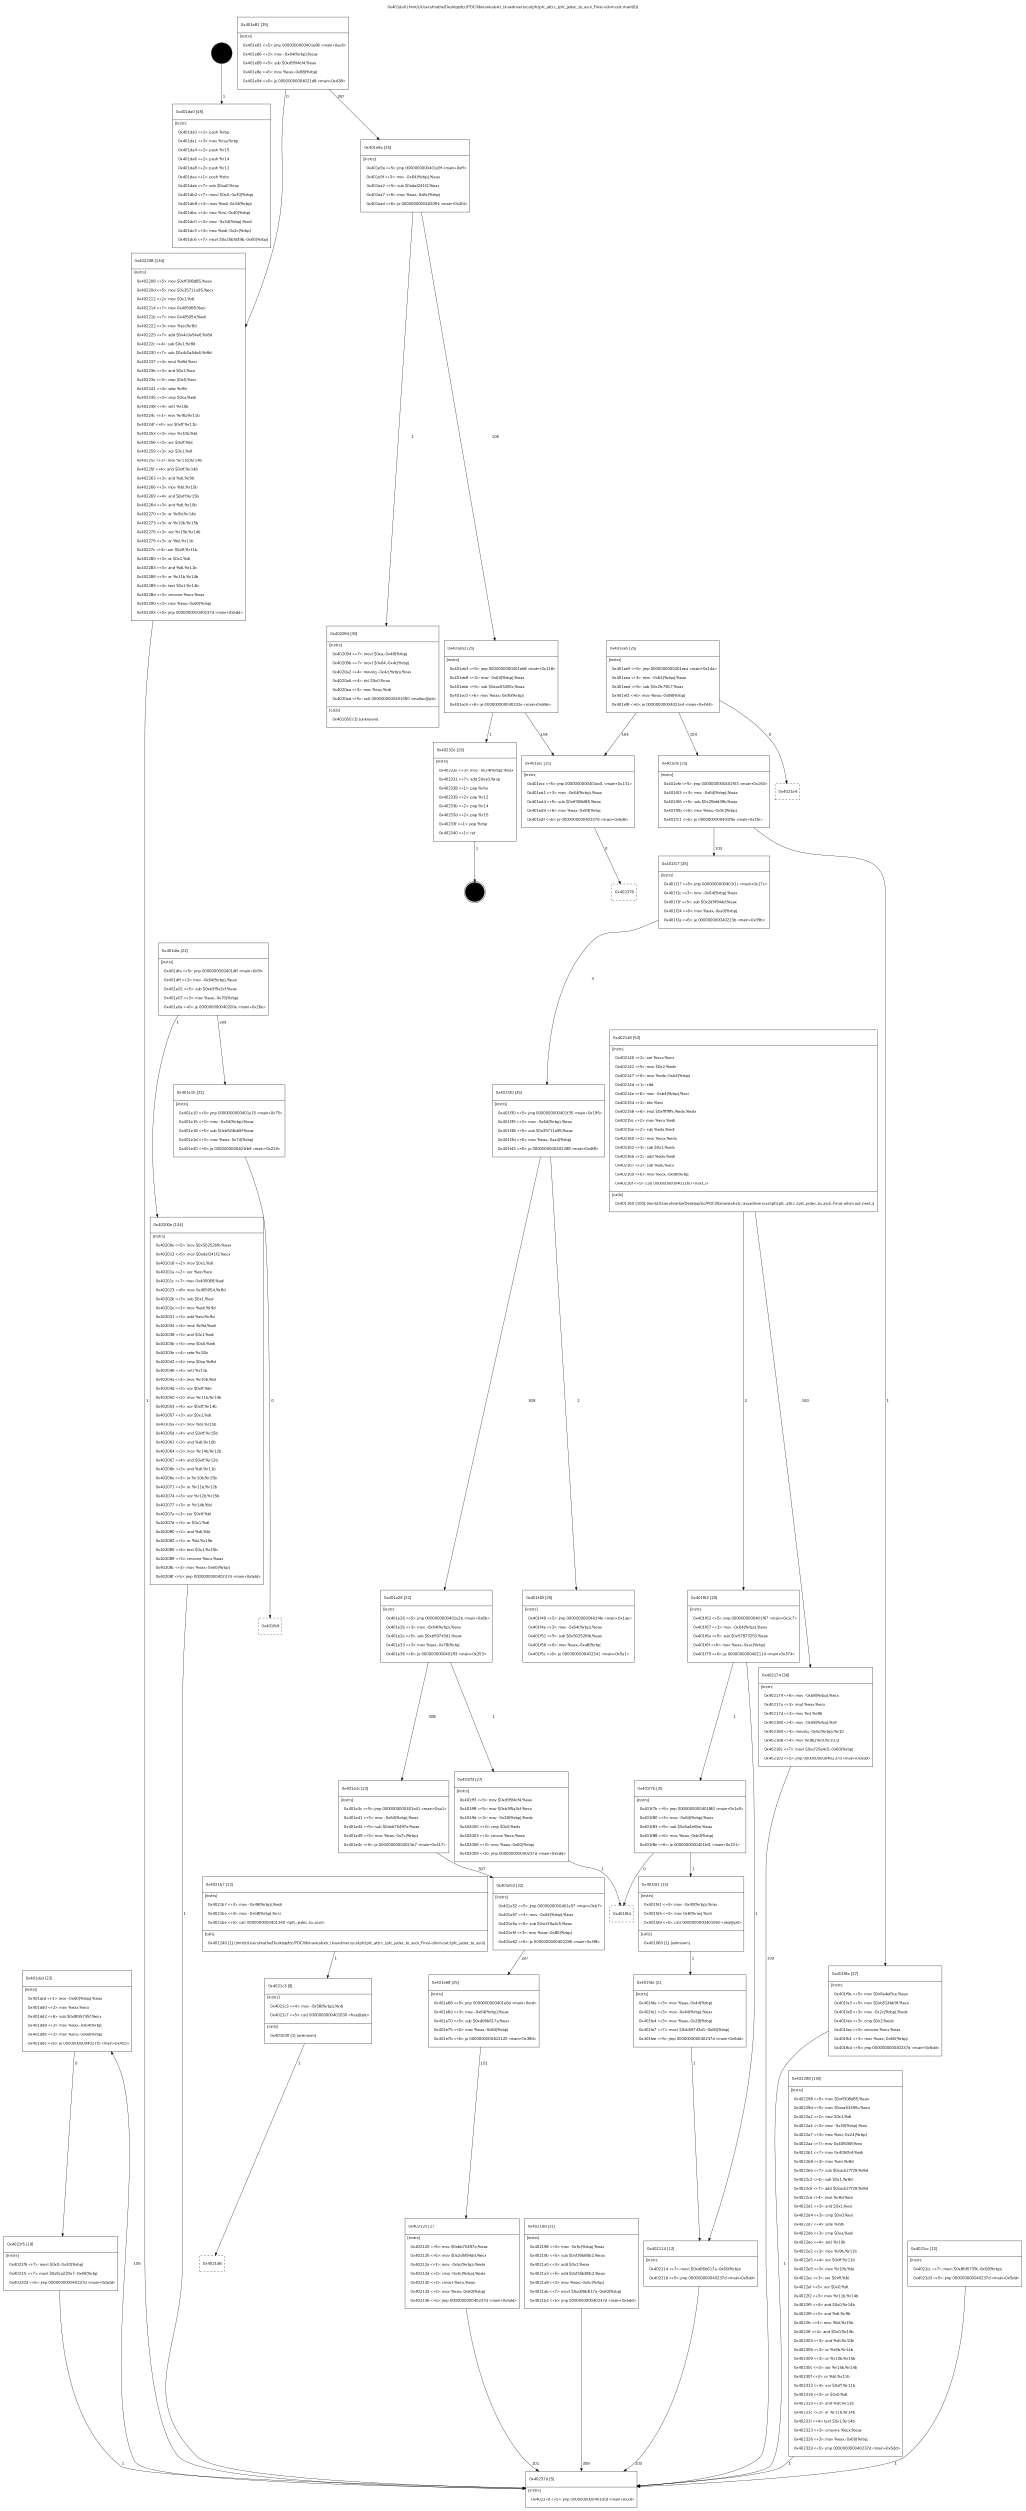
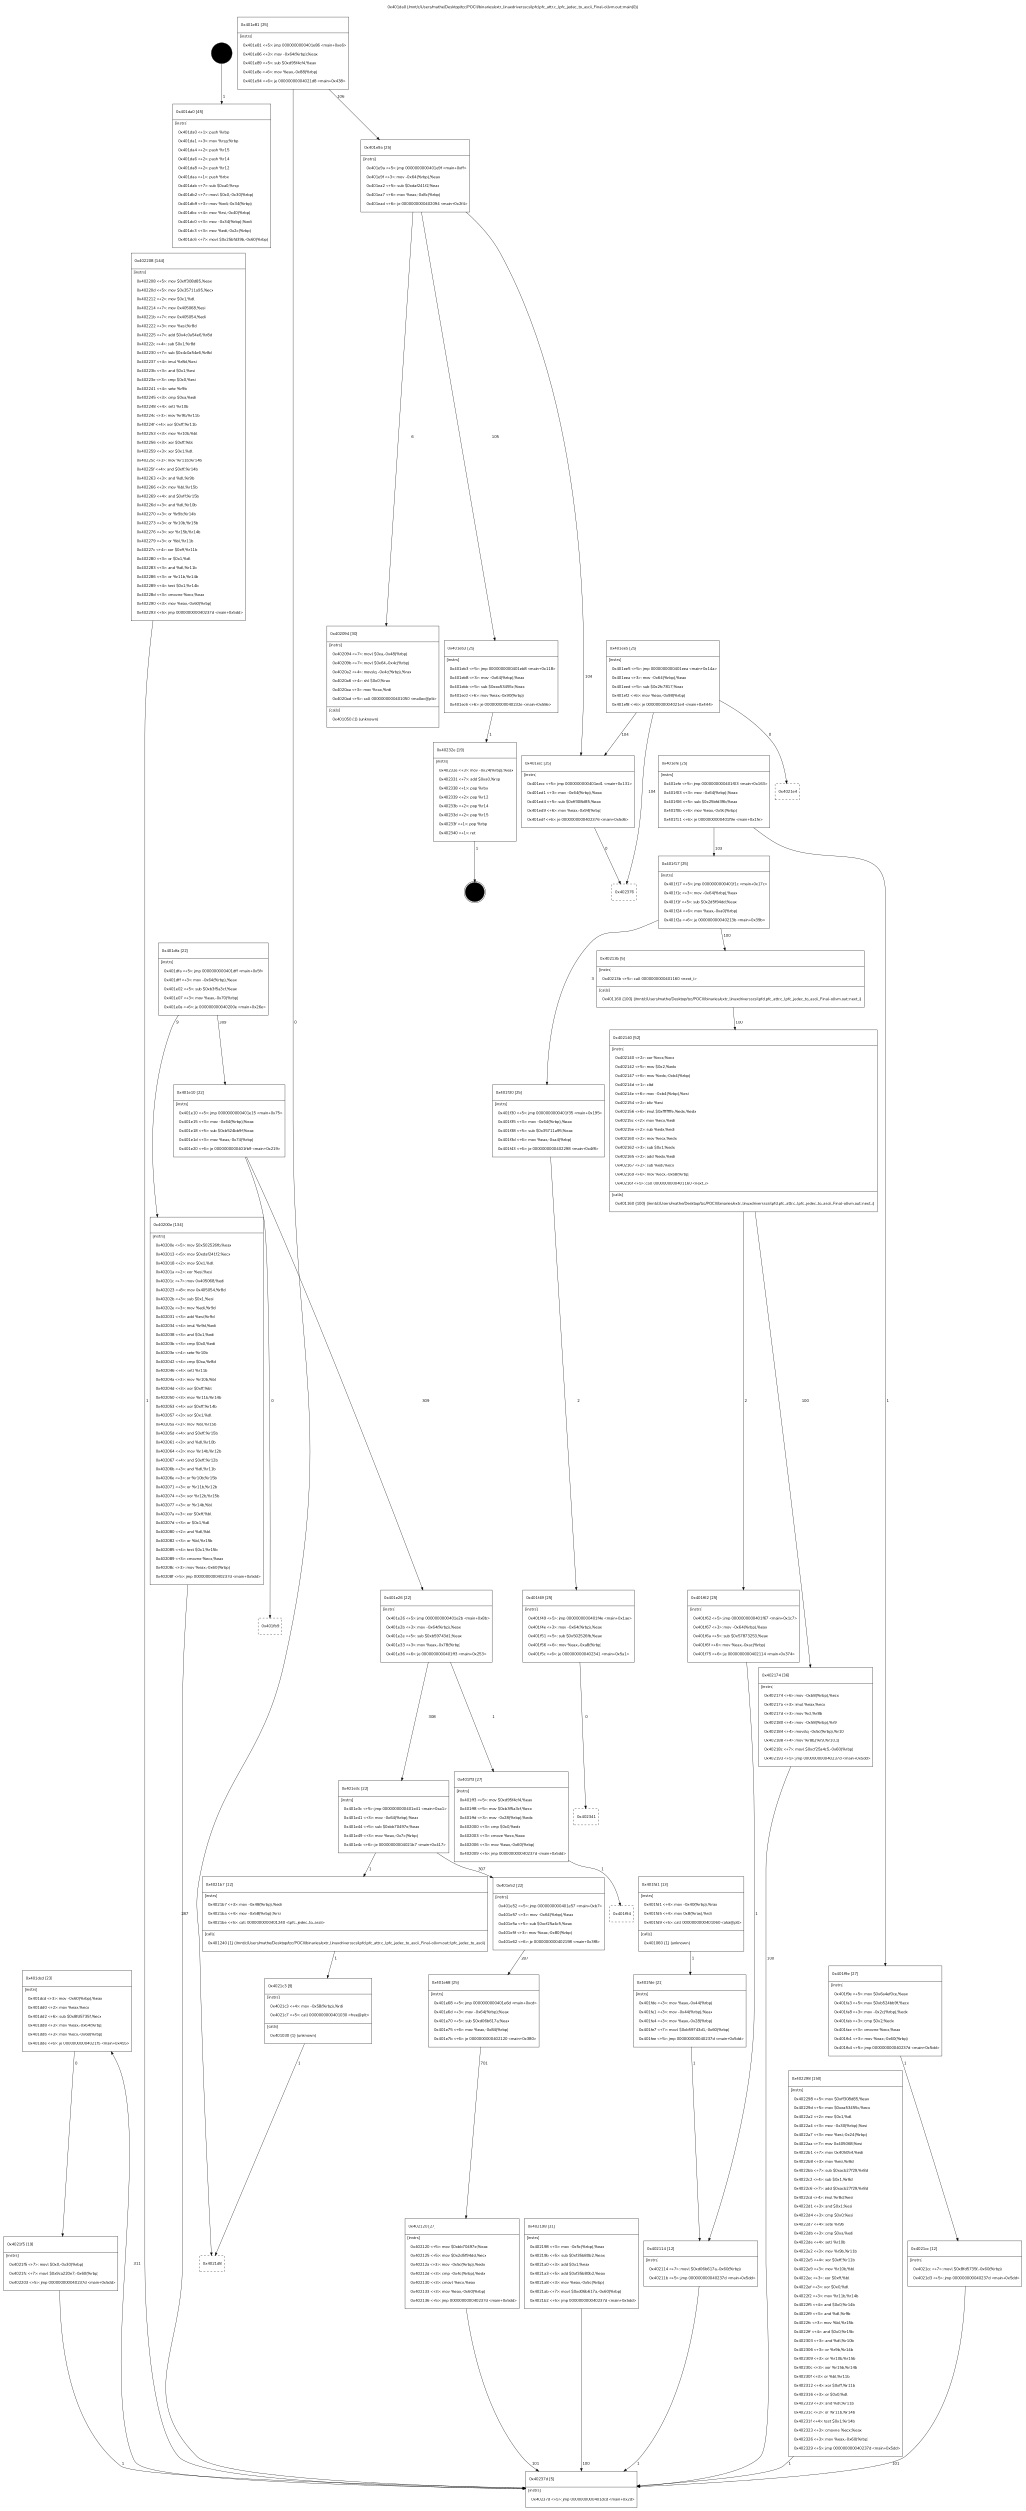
edge "0x401e81 [25]" -> "0x401e9a [25]": label " 287" -> " 106"
edge "0x401e81 [25]" -> "0x402208 [144]": now "0x401e81 [25]" -> "0x4021d8"
edge "0x401e9a [25]" -> "0x402094 [30]": label " 1" -> " 6"
edge "0x401eb3 [25]" -> "0x401ecc [25]": now "0x401e9a [25]" -> "0x401ecc [25]"
edge "0x401ee5 [25]" -> "0x401efe [25]": now "0x401ee5 [25]" -> "0x402376"
node "0x40213b [5]": added
edge "0x401dfa [22]" -> "0x40200e [134]": label " 1" -> " 9"
edge "0x401f30 [25]" -> "0x401e26 [22]": now "0x401e10 [22]" -> "0x401e26 [22]"
node "0x402341": added
node "0x401f7b [25]": removed
edge "0x401e3c [22]" -> "0x4021b7 [12]": added, label "1"
edge "0x40200e [134]" -> "0x40237d [5]": label " 1" -> " 287"
edge "0x401e68 [25]" -> "0x402120 [27]": label " 101" -> " 701"
edge "0x40237d [5]" -> "0x401dcd [23]": label " 105" -> " 311"
edge "0x401f9e [27]" -> "0x40237d [5]": now "0x401f9e [27]" -> "0x4021cc [12]"
edge "0x402198 [31]" -> "0x40237d [5]": label " 309" -> " 100"
edge "0x402114 [12]" -> "0x40237d [5]": label " 103" -> " 1"
edge "0x4021cc [12]" -> "0x40237d [5]": label " 1" -> " 101"
